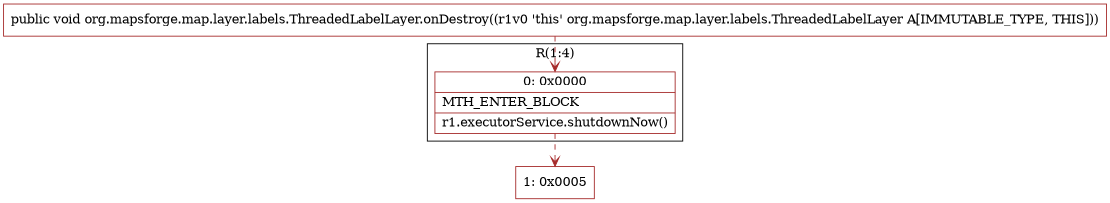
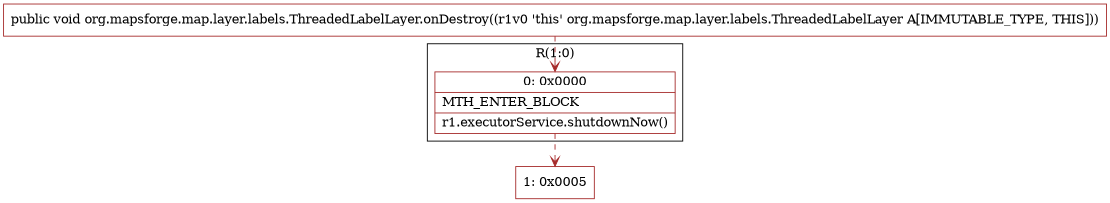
cluster "R(1:4)": label "R(1:4)" -> "R(1:0)"
